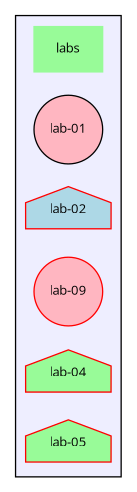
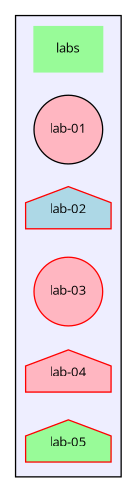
node "lab-09": label "lab-09" -> "lab-03"
node "lab-04": fillcolor palegreen -> lightpink
